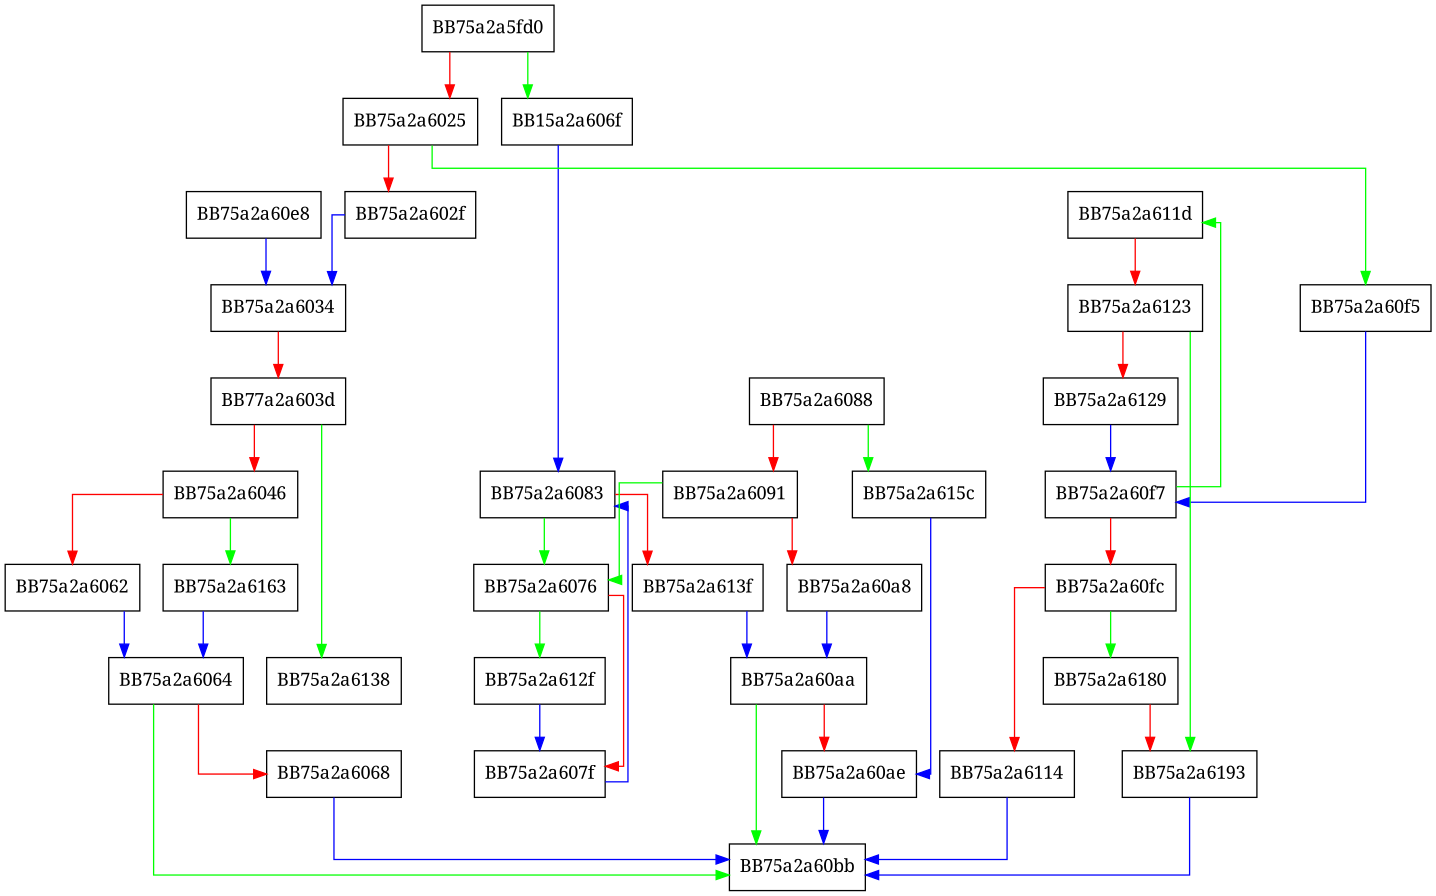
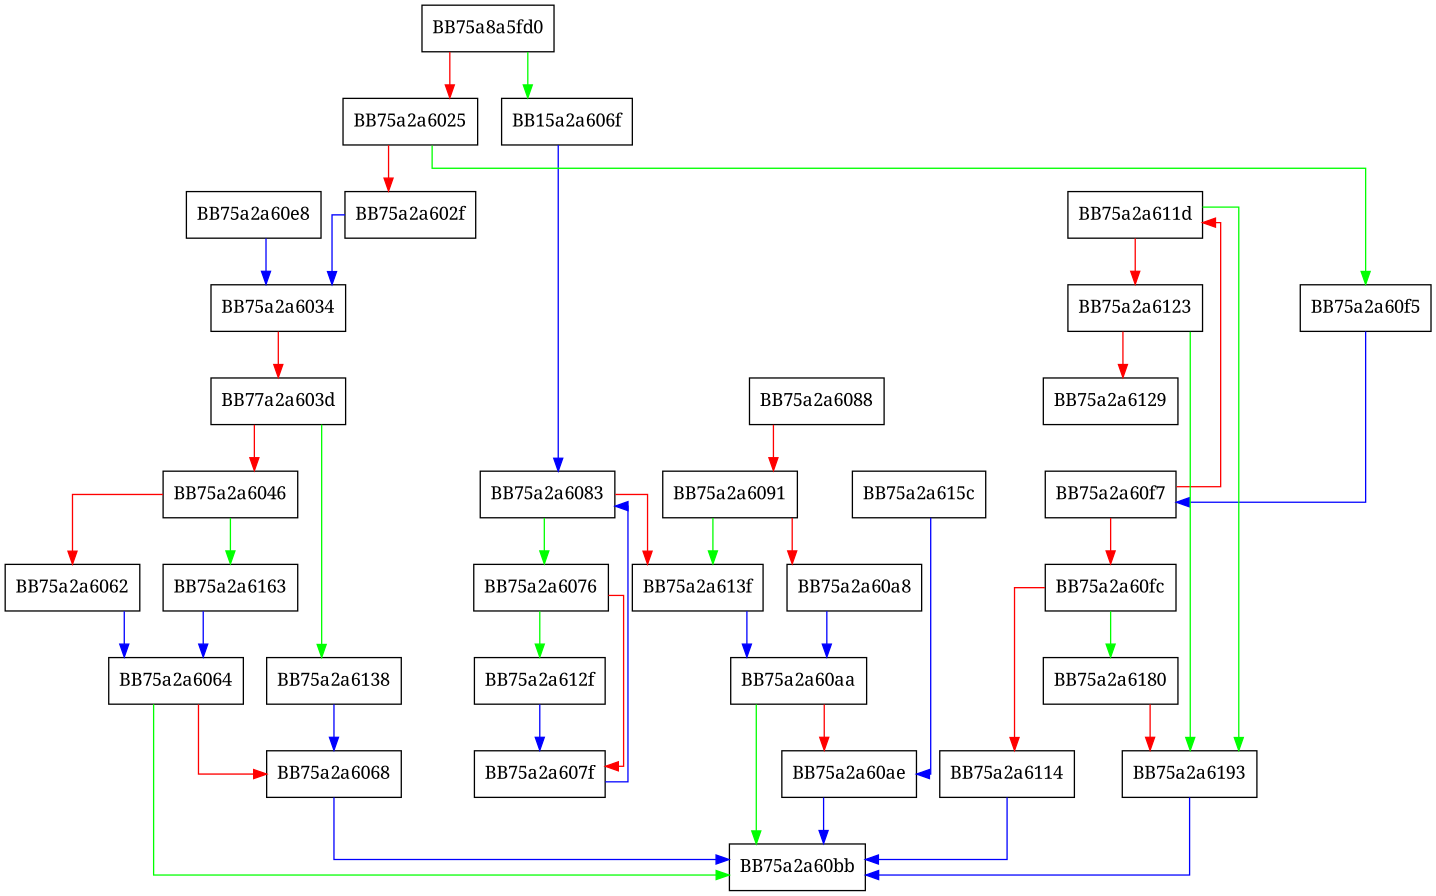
node "BB75a2a5fd0": label "BB75a2a5fd0" -> "BB75a8a5fd0"
edge "BB75a2a60f7" -> "BB75a2a611d": color green -> red
edge "BB75a2a6088" -> "BB75a2a615c": removed
edge "BB75a2a6129" -> "BB75a2a60f7": removed
edge "BB75a2a611d" -> "BB75a2a6193": added
edge "BB75a2a6091" -> "BB75a2a6076": now "BB75a2a6091" -> "BB75a2a613f"
edge "BB75a2a6138" -> "BB75a2a6068": added
